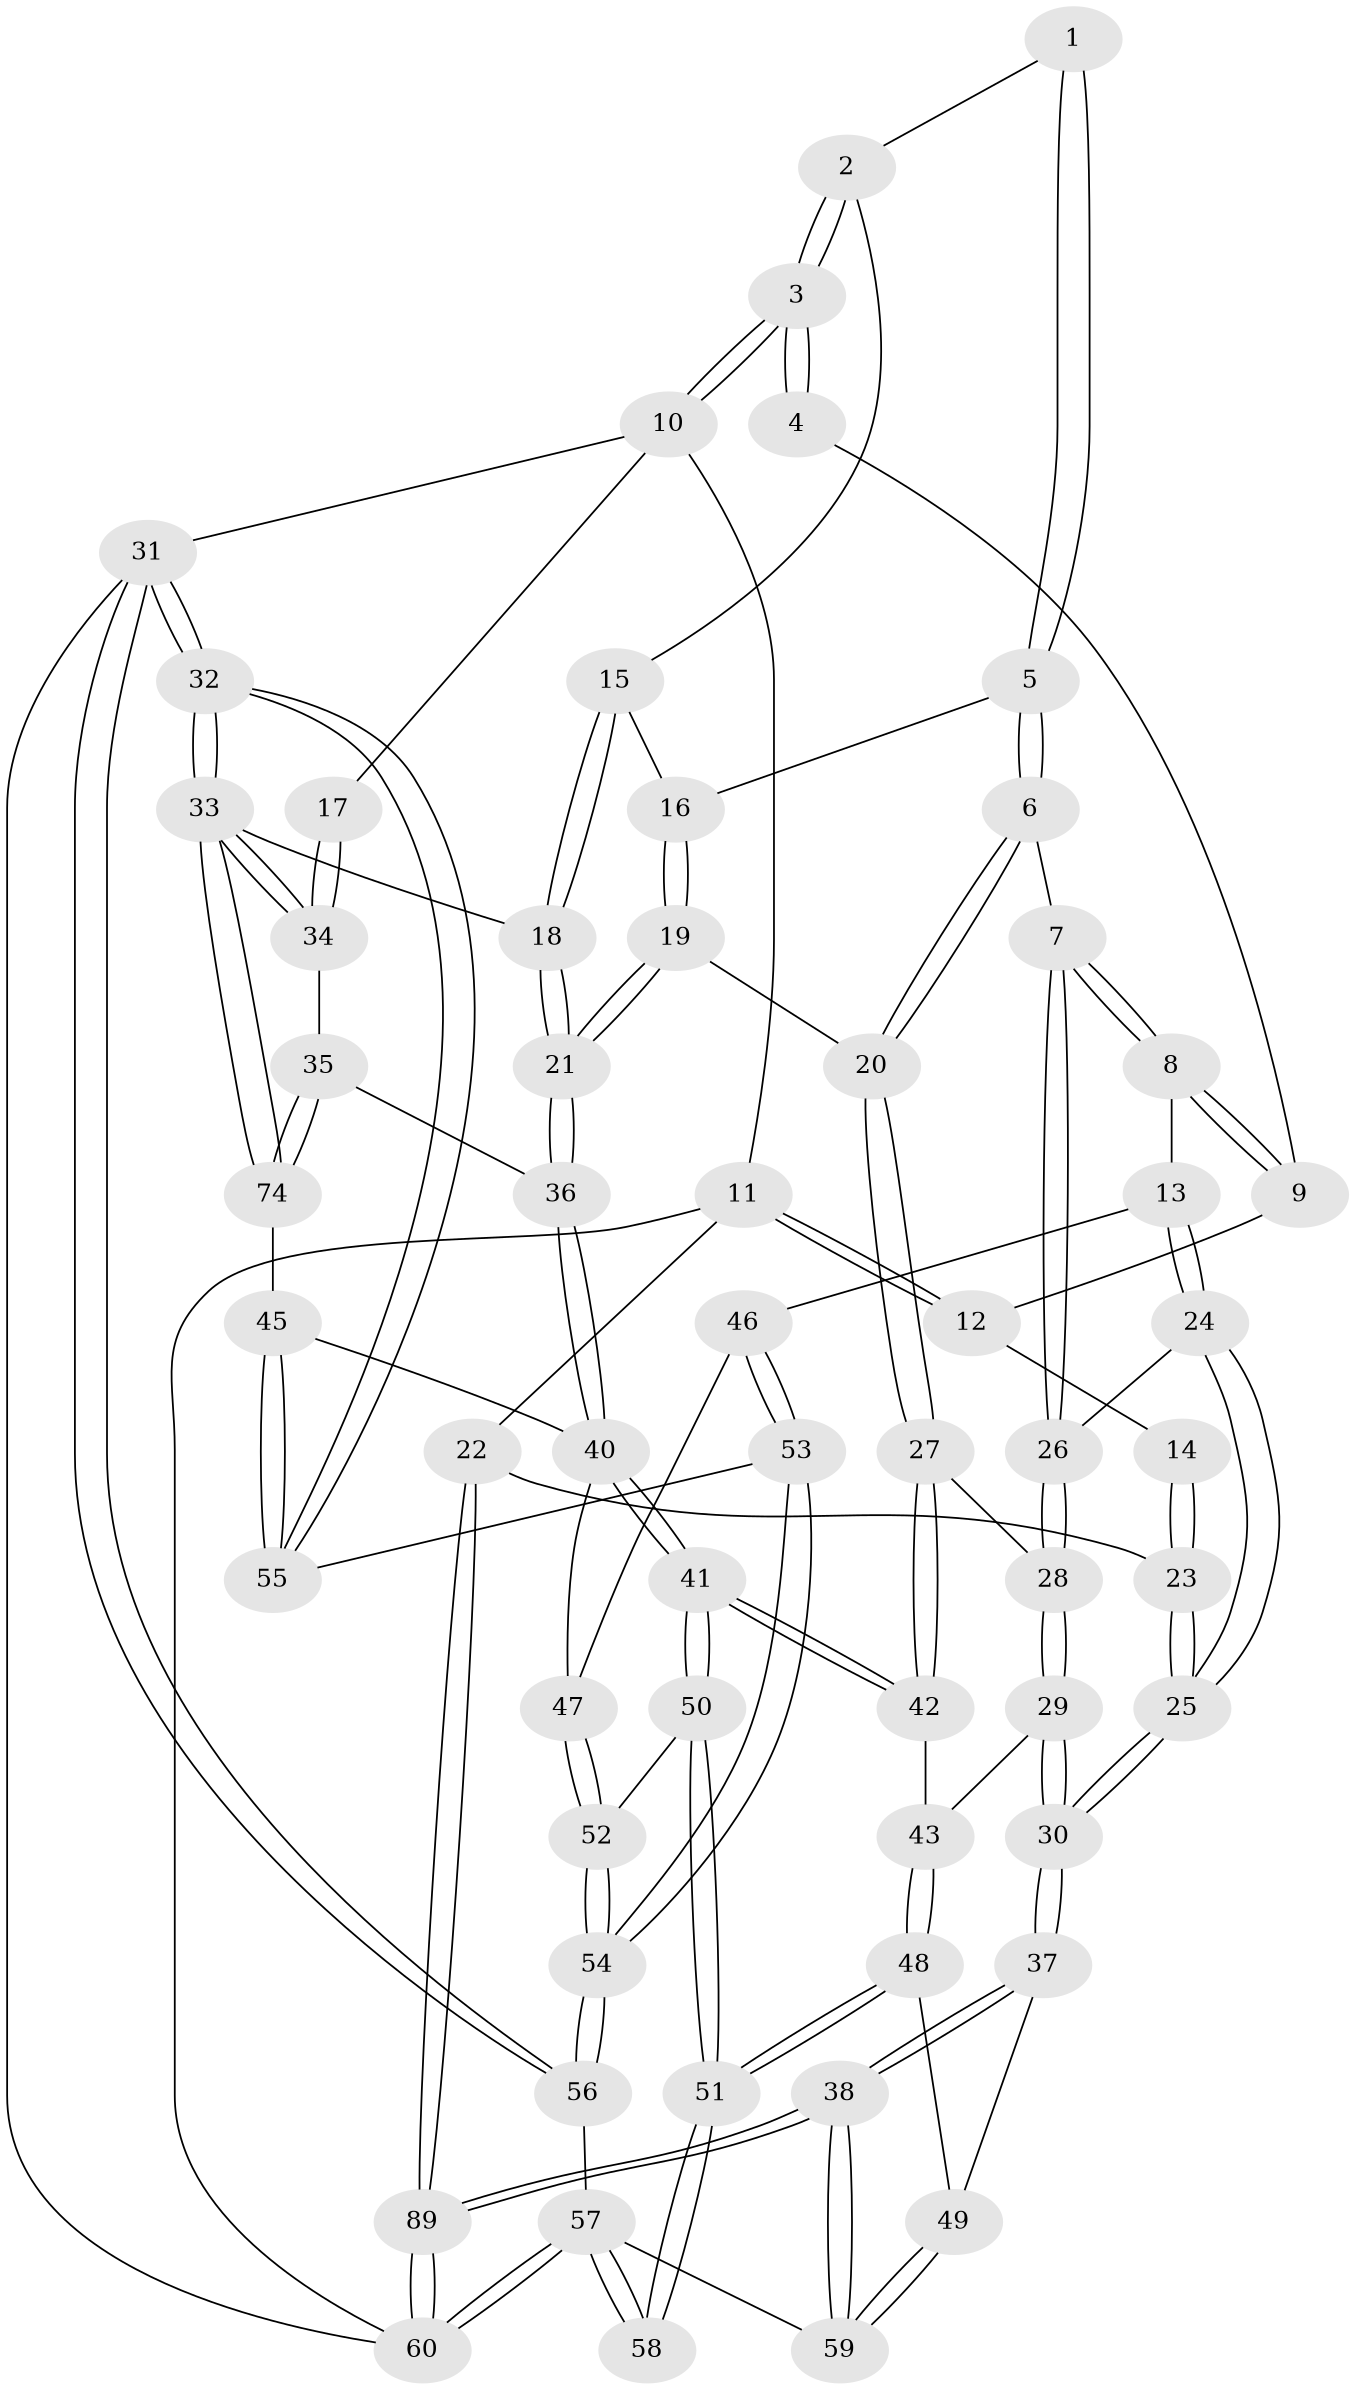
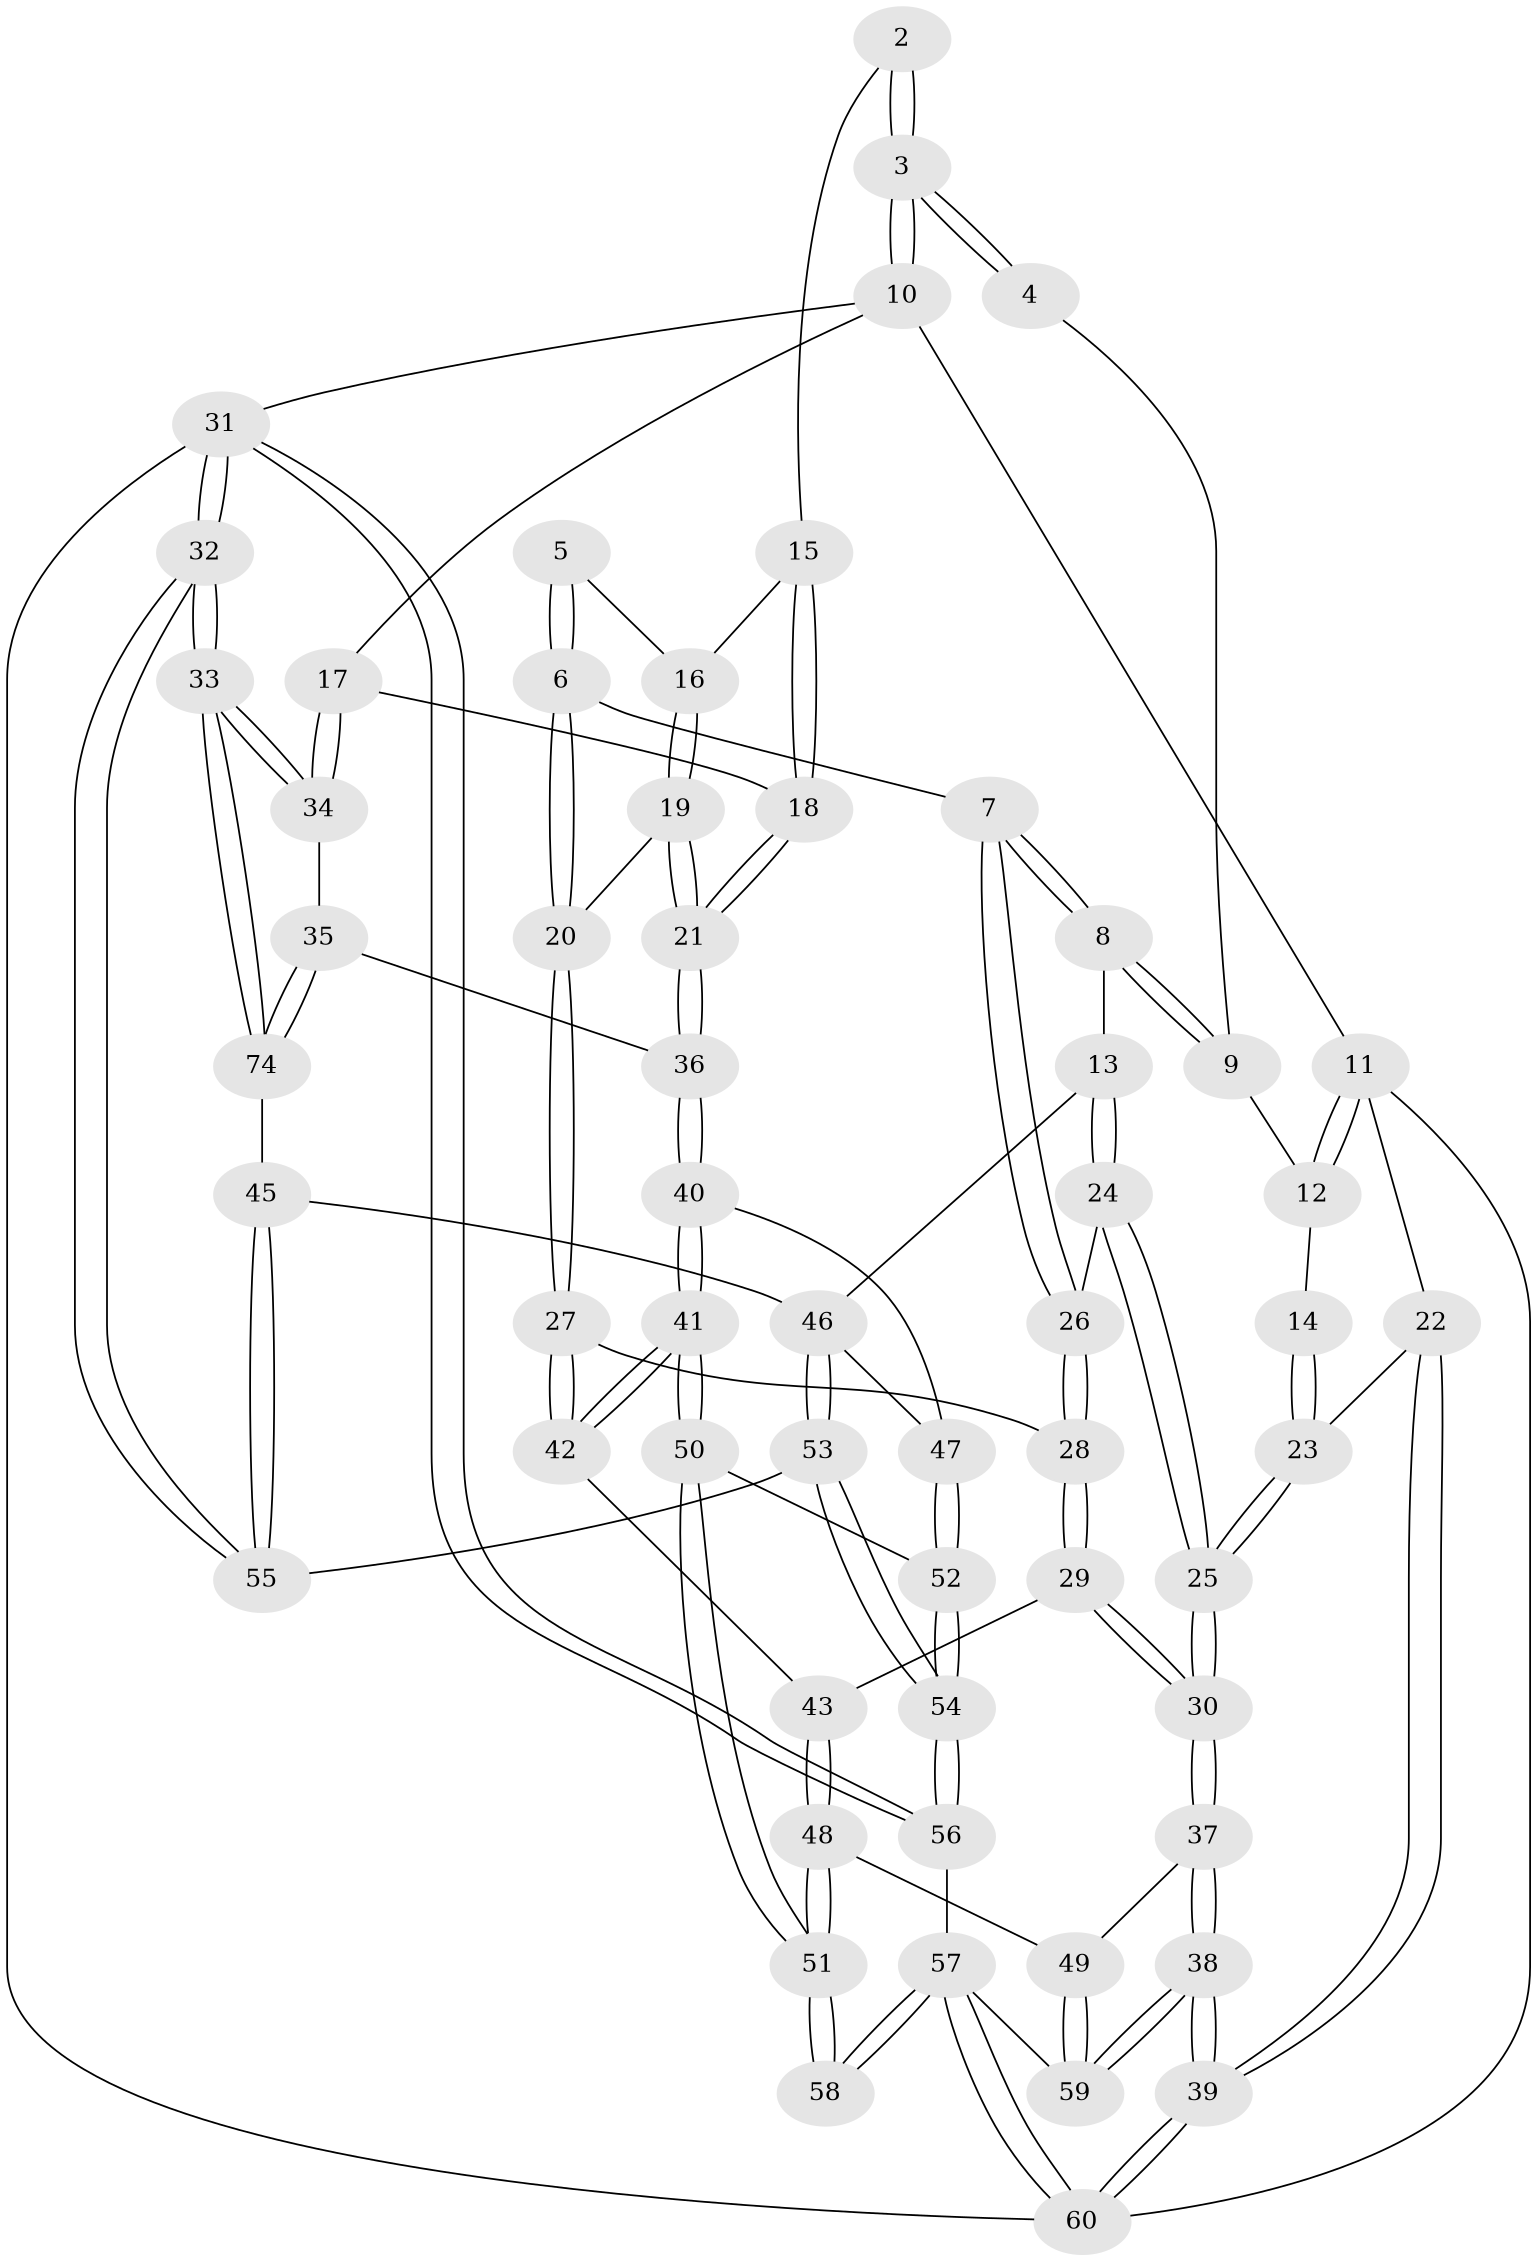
node "1": removed
edge "33" -- "18": now "17" -- "18"
edge "45" -- "40": now "45" -- "46"
node "89": label "89" -> "39"
